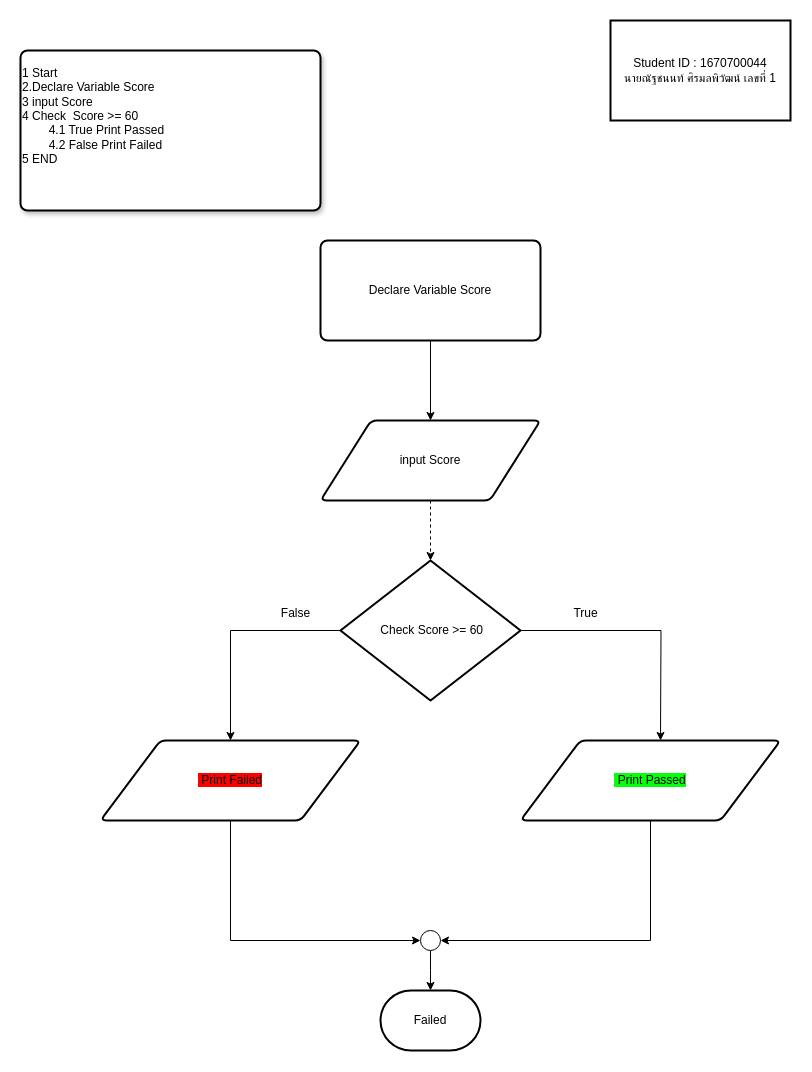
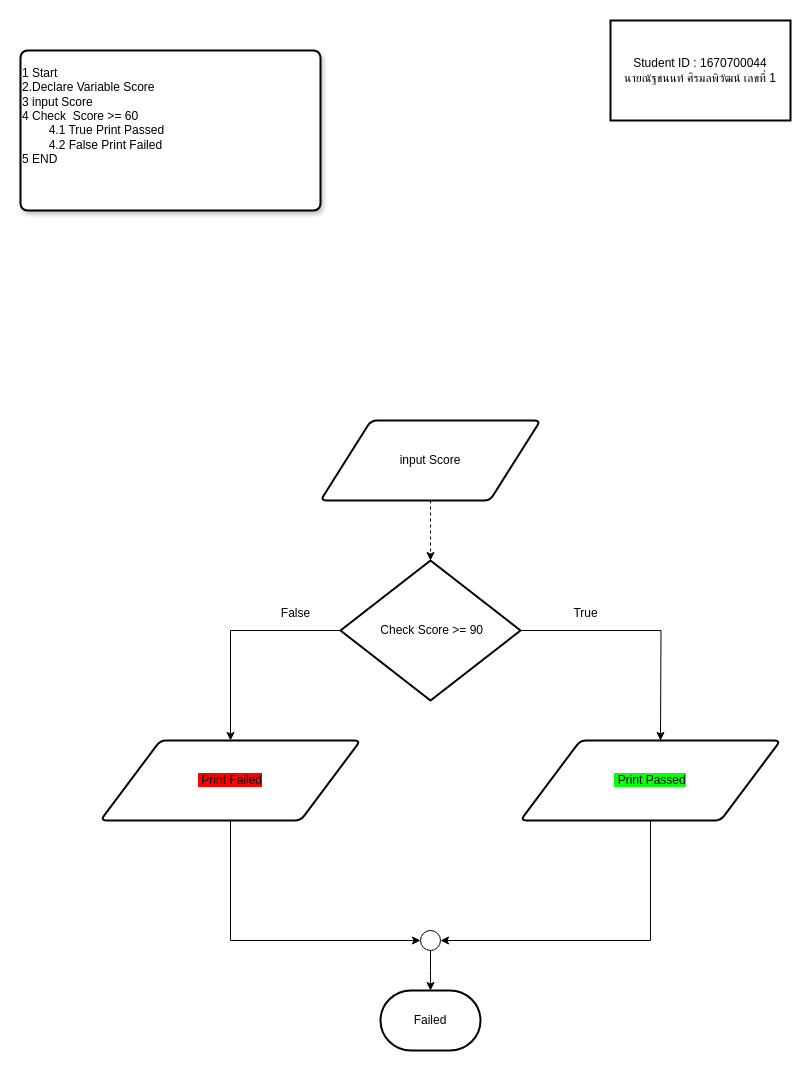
node "Declare Variable Score": removed
edge "Declare Variable Score" -> "input Score": removed
node "Check Score >= 60": label "Check Score >= 60" -> "Check Score >= 90"
